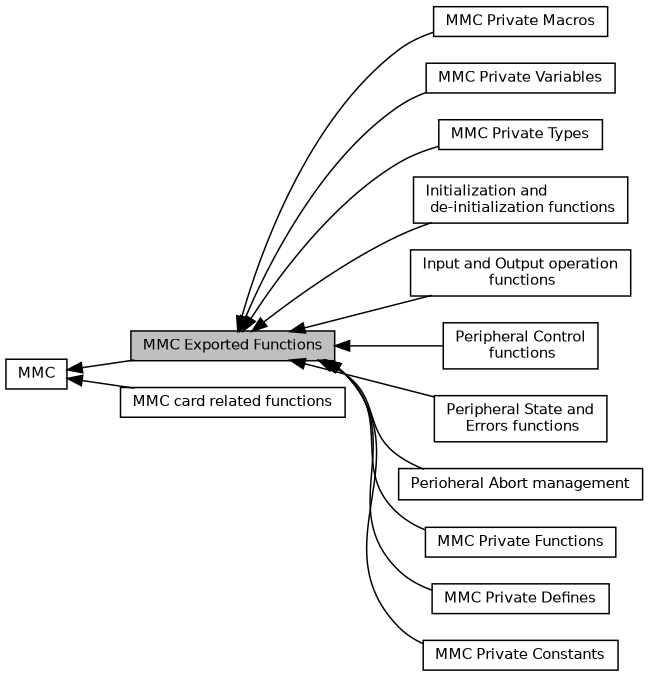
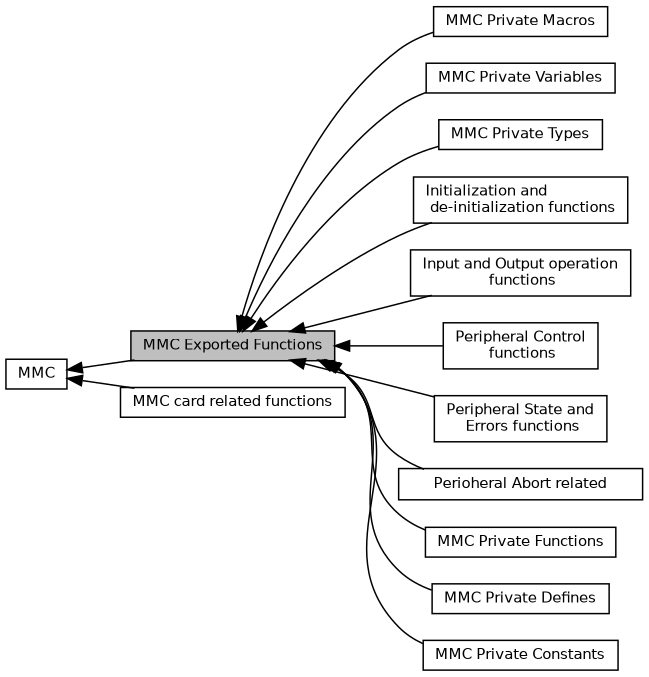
node "Perioheral Abort management": label "Perioheral Abort management" -> "Perioheral Abort related"
